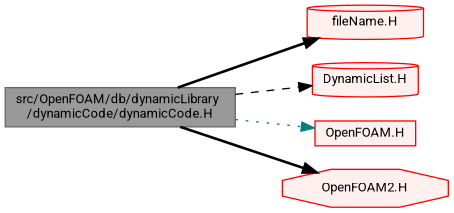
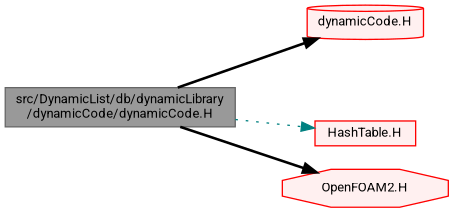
node "fileName.H": label "fileName.H" -> "dynamicCode.H"
node "DynamicList.H": removed
node "src/OpenFOAM/db/dynamicLibrary /dynamicCode/dynamicCode.H": label "src/OpenFOAM/db/dynamicLibrary /dynamicCode/dynamicCode.H" -> "src/DynamicList/db/dynamicLibrary /dynamicCode/dynamicCode.H"
node "OpenFOAM.H": label "OpenFOAM.H" -> "HashTable.H"
